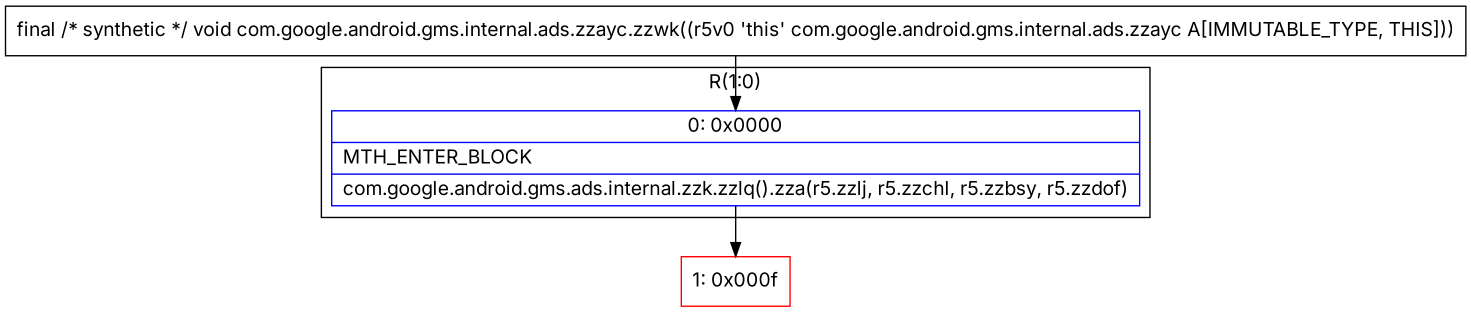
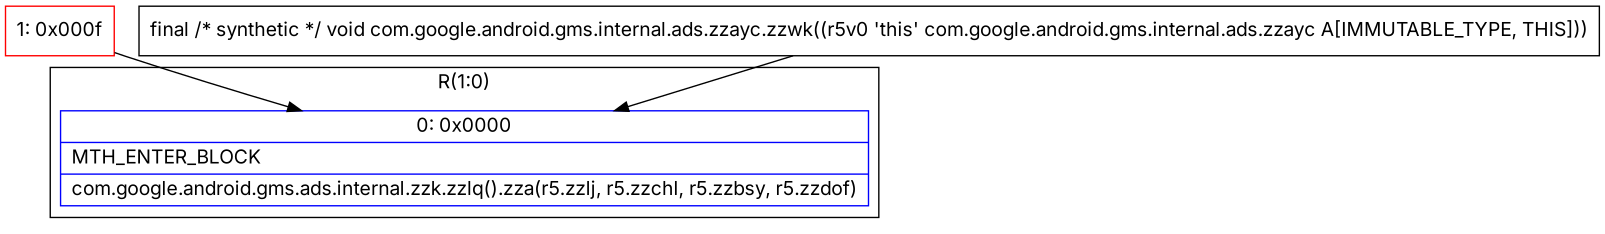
edge "0: 0x0000" -> "1: 0x000f": reversed
